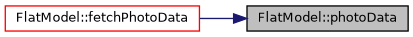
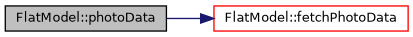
edge "FlatModel::fetchPhotoData" -> "FlatModel::photoData": reversed
